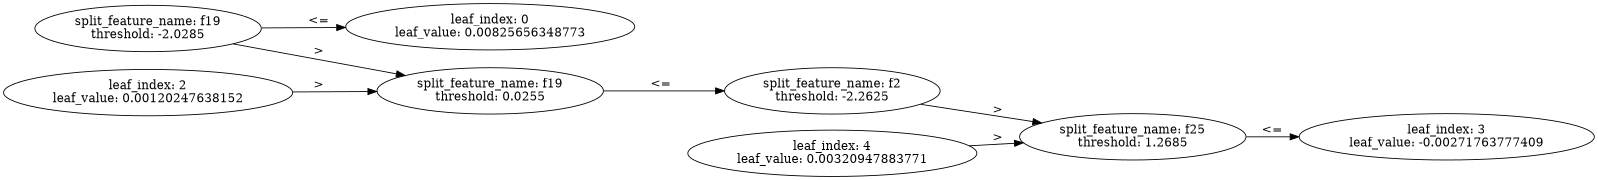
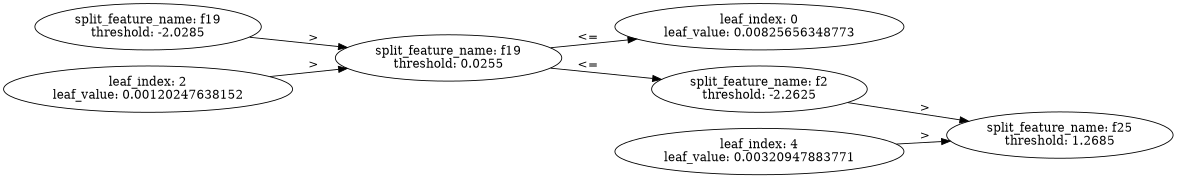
edge "split_feature_name: f19 threshold: -2.0285" -> "leaf_index: 0 leaf_value: 0.00825656348773": now "split_feature_name: f19 threshold: 0.0255" -> "leaf_index: 0 leaf_value: 0.00825656348773"
node "leaf_index: 3 leaf_value: -0.00271763777409": removed
